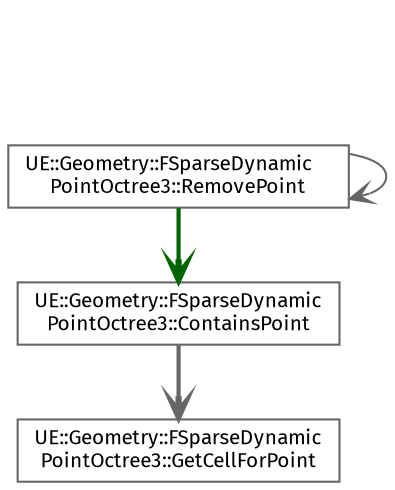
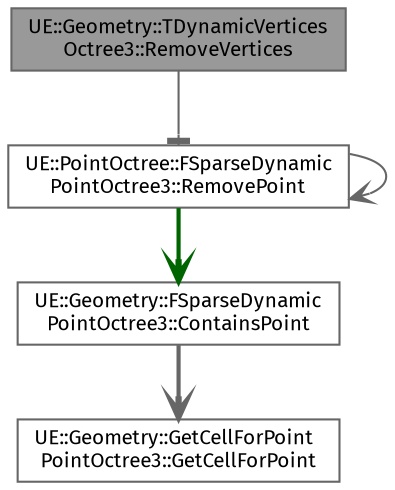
node "UE::Geometry::TDynamicVertices Octree3::RemoveVertices": added
node "UE::Geometry::FSparseDynamic PointOctree3::RemovePoint": label "UE::Geometry::FSparseDynamic PointOctree3::RemovePoint" -> "UE::PointOctree::FSparseDynamic PointOctree3::RemovePoint"
node "UE::Geometry::FSparseDynamic PointOctree3::GetCellForPoint": label "UE::Geometry::FSparseDynamic PointOctree3::GetCellForPoint" -> "UE::Geometry::GetCellForPoint PointOctree3::GetCellForPoint"
